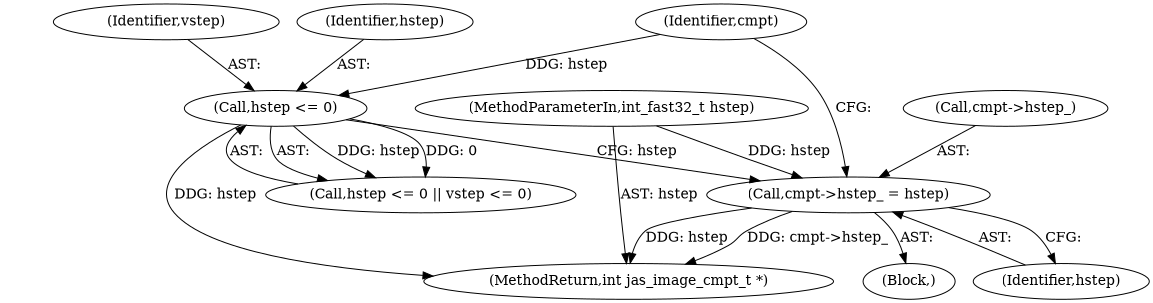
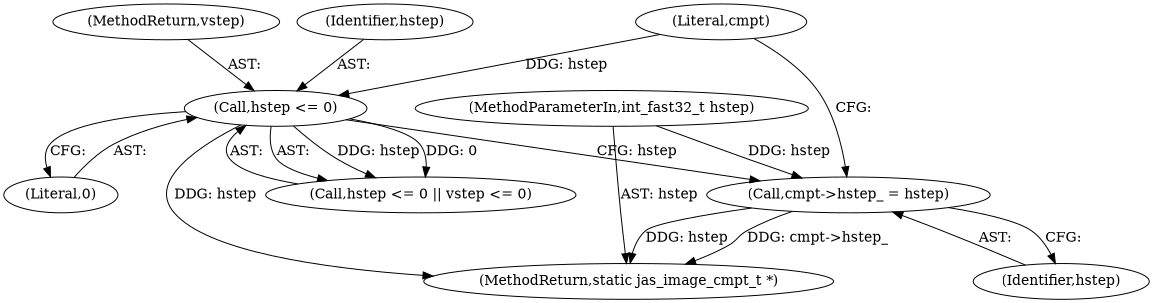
node "(Identifier,vstep)": label "(Identifier,vstep)" -> "(MethodReturn,vstep)"
node "(Identifier,cmpt)": label "(Identifier,cmpt)" -> "(Literal,cmpt)"
node "(Call,cmpt->hstep_)": removed
node "(Literal,0)": added
node "(MethodReturn,int jas_image_cmpt_t *)": label "(MethodReturn,int jas_image_cmpt_t *)" -> "(MethodReturn,static jas_image_cmpt_t *)"
node "(Block,)": removed
